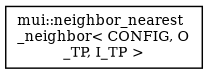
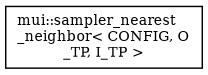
node "mui::neighbor_nearest _neighbor< CONFIG, O _TP, I_TP >": label "mui::neighbor_nearest _neighbor< CONFIG, O _TP, I_TP >" -> "mui::sampler_nearest _neighbor< CONFIG, O _TP, I_TP >"
